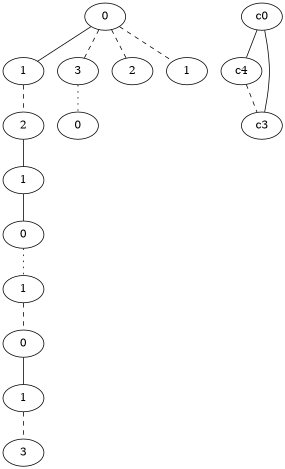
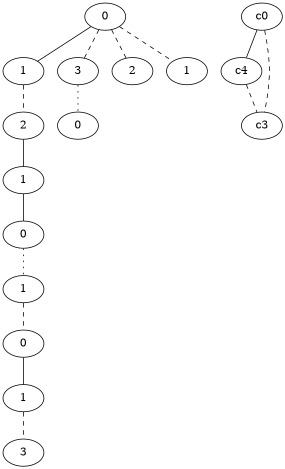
edge "c0" -- "c3": style solid -> dashed
